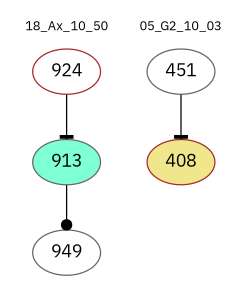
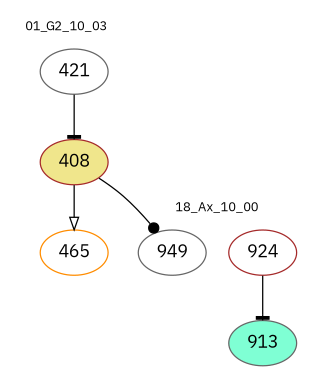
cluster "18_Ax_10_50": label "18_Ax_10_50" -> "18_Ax_10_00"
cluster "05_G2_10_03": label "05_G2_10_03" -> "01_G2_10_03"
node "451": label "451" -> "421"
edge "913" -> "949": now "408" -> "949"
node "465": added
